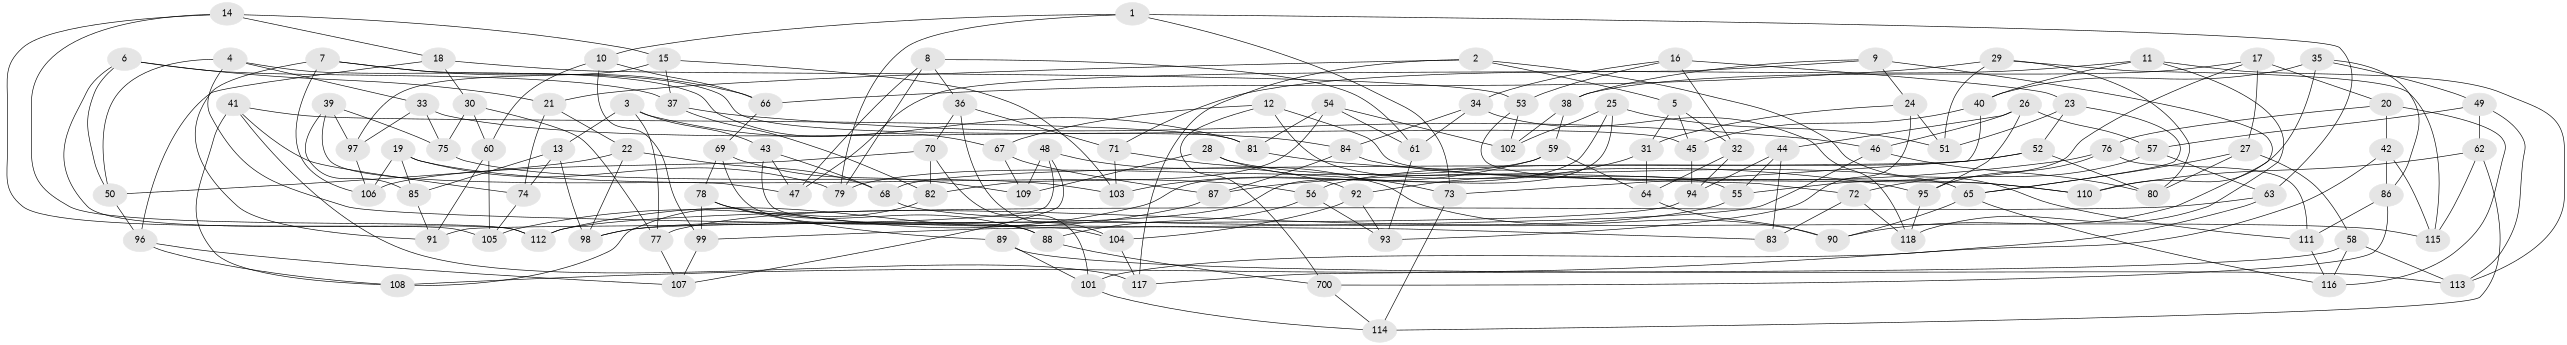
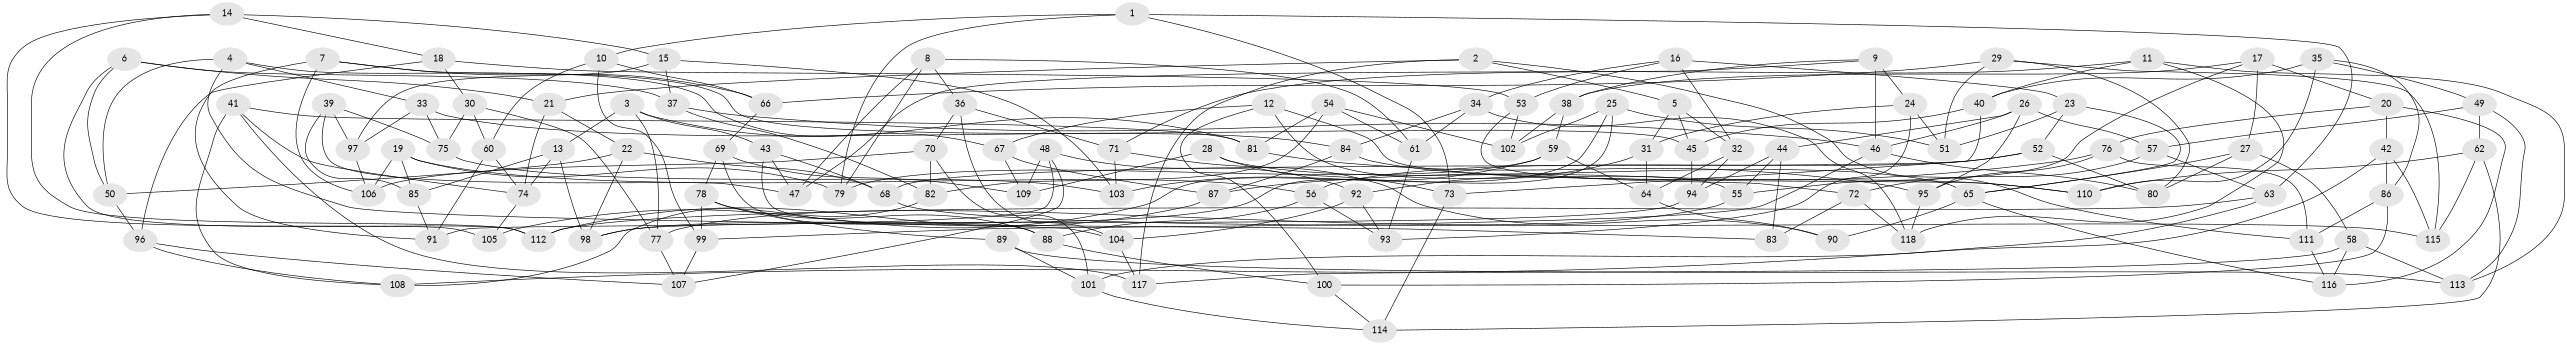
edge "9" -- "90": now "9" -- "46"
edge "60" -- "105": now "60" -- "74"
node "700": label "700" -> "100"
